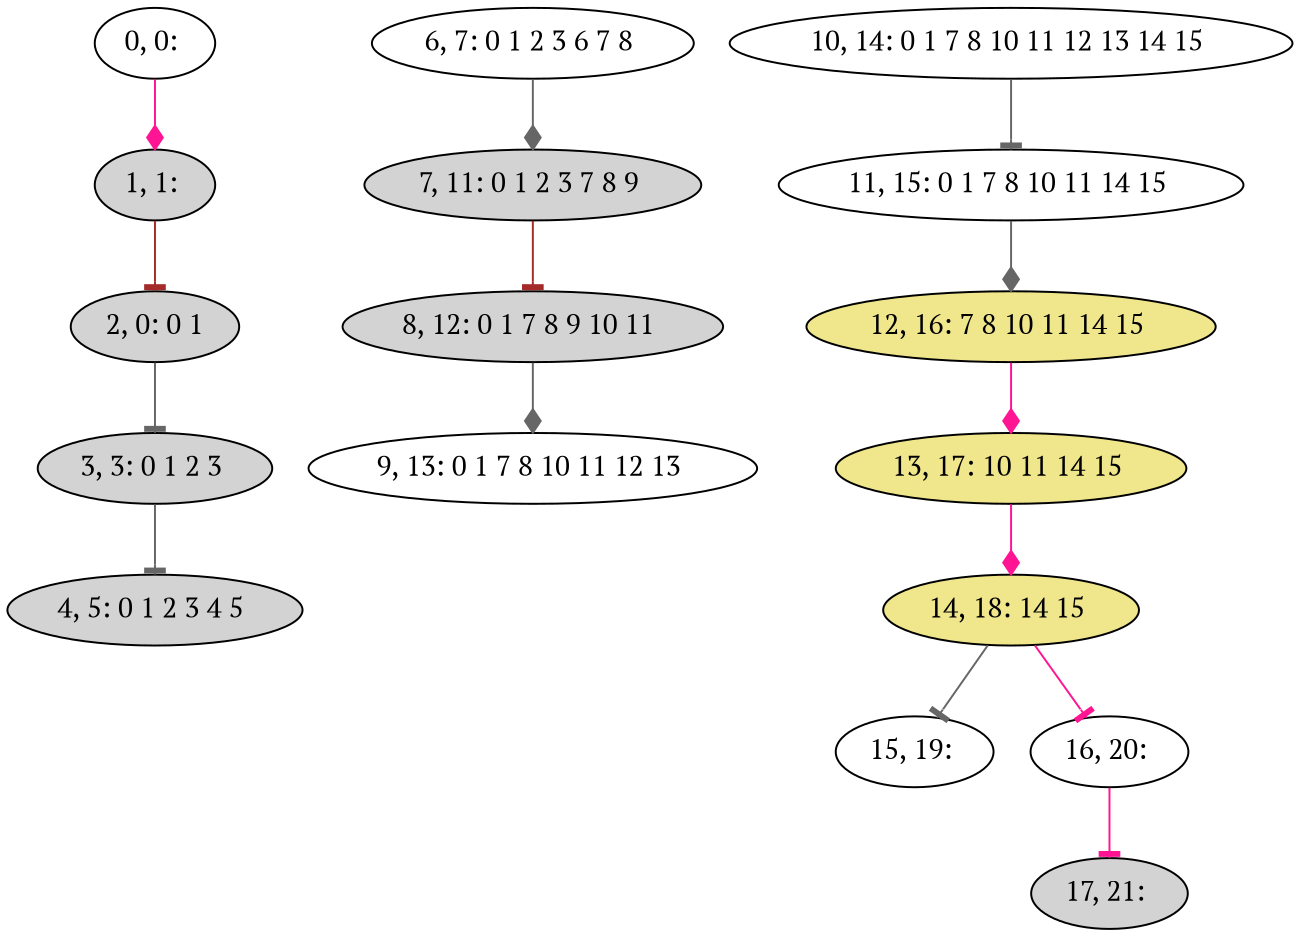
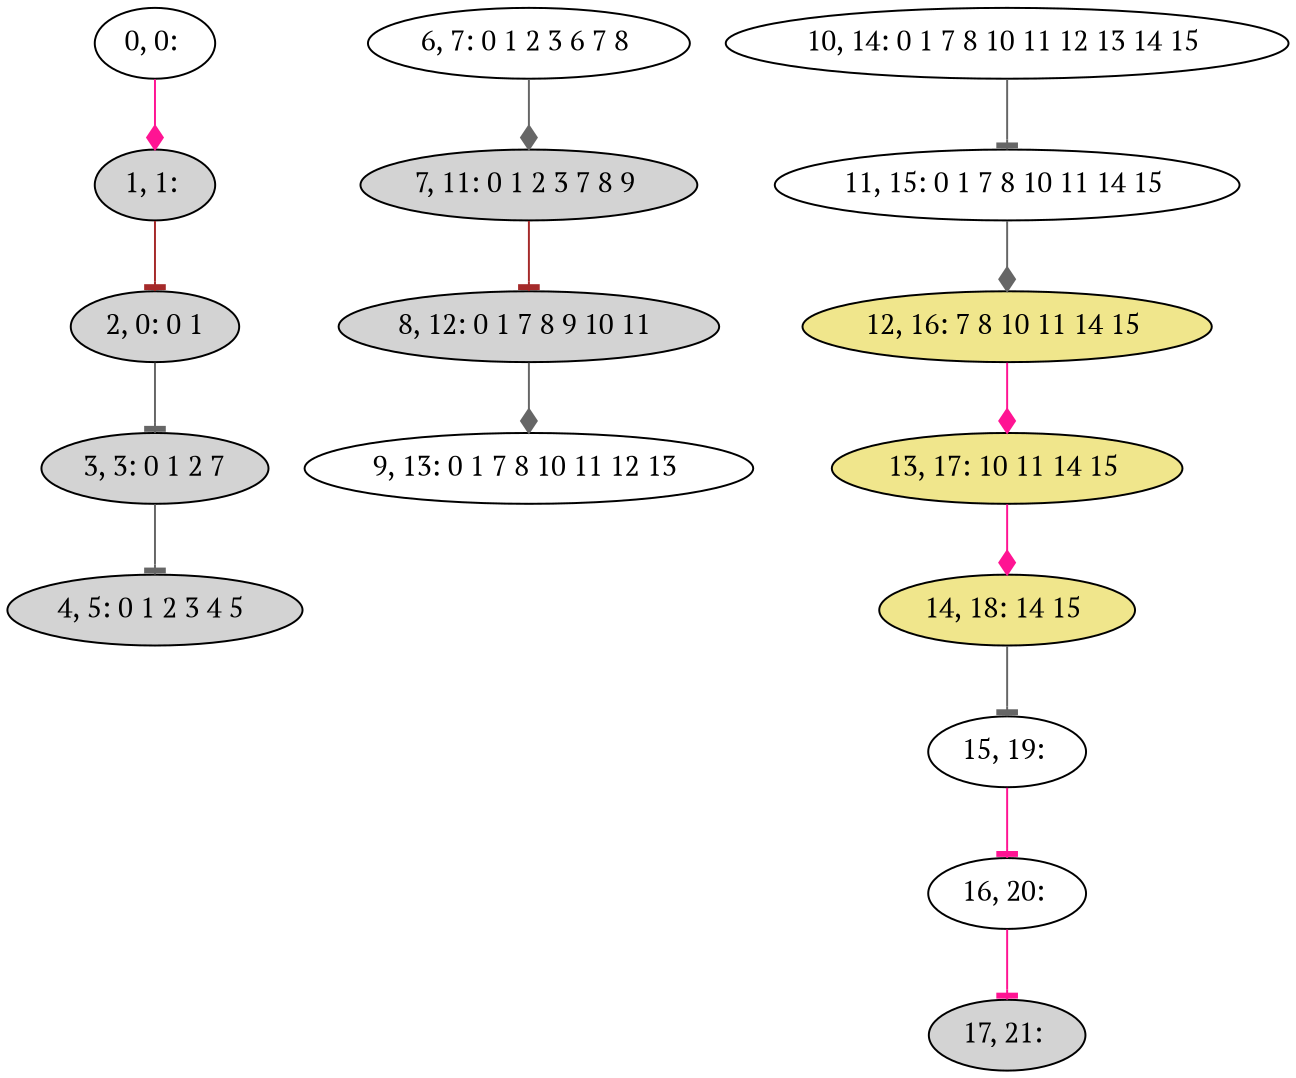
node "3, 3: 0 1 2 3": label "3, 3: 0 1 2 3" -> "3, 3: 0 1 2 7"
edge "14, 18: 14 15" -> "16, 20:": now "15, 19:" -> "16, 20:"
